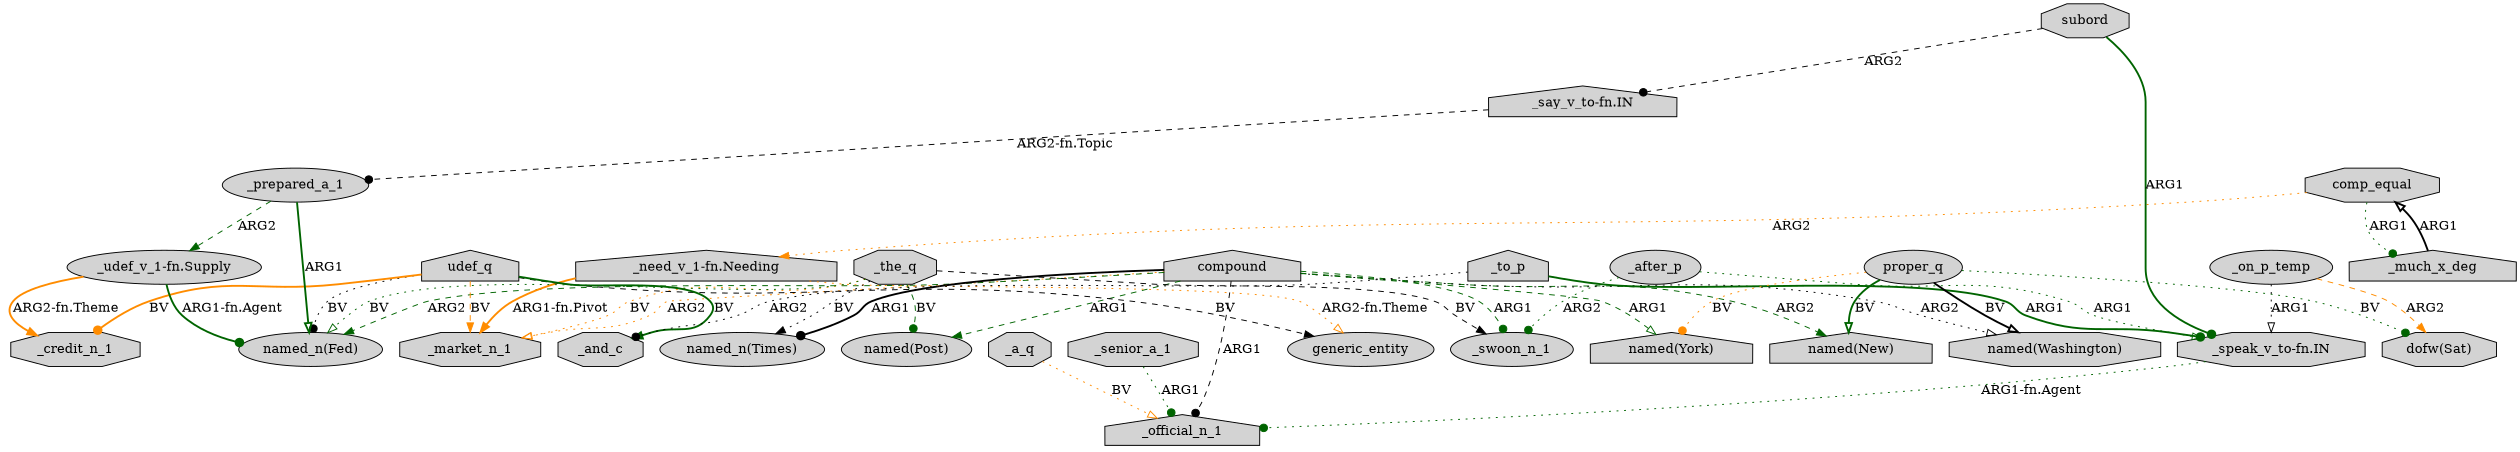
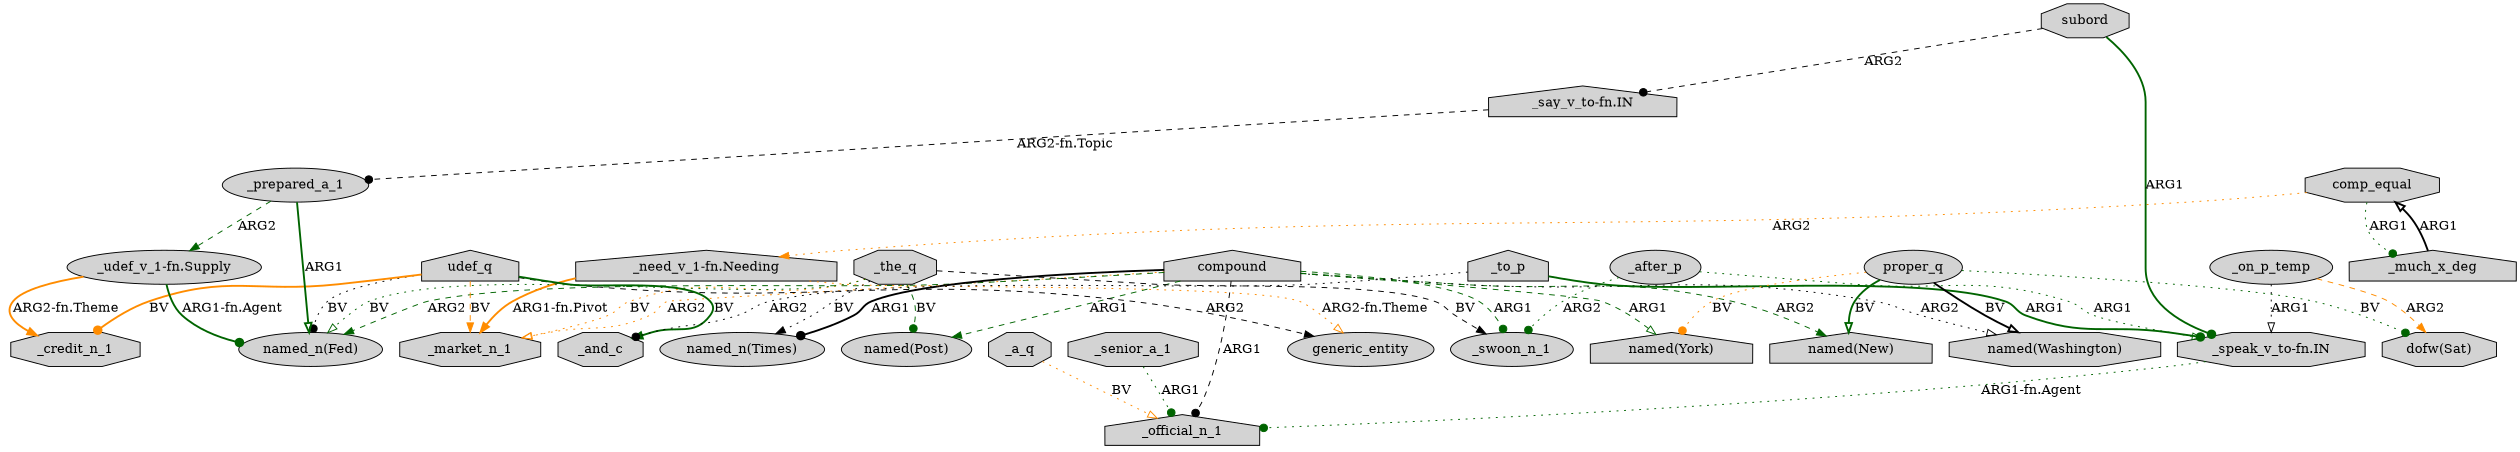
edge "udef_q" -> "generic_entity": label "BV" -> "ARG2"
